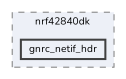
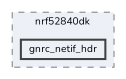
cluster "nrf42840dk": label "nrf42840dk" -> "nrf52840dk"
